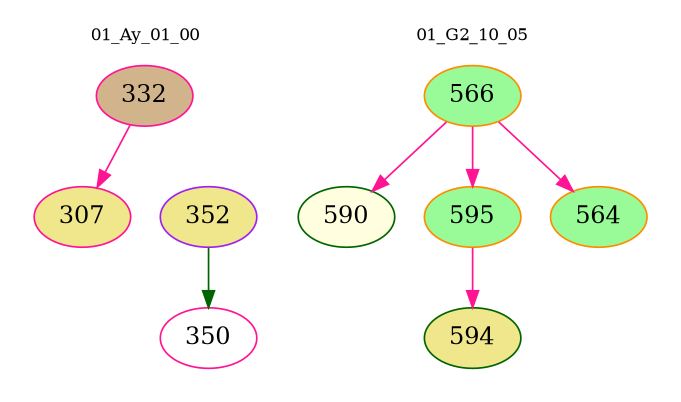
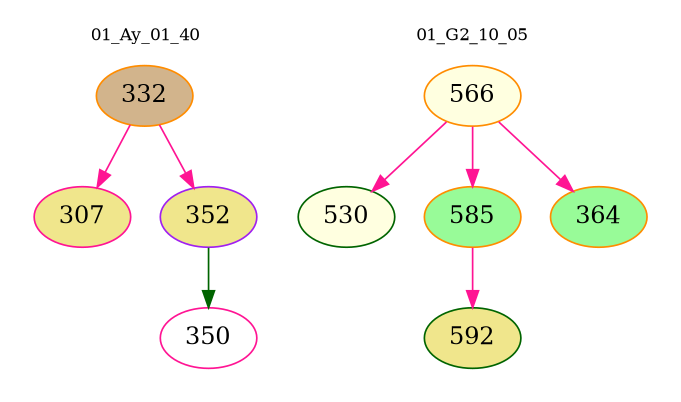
cluster "01_Ay_01_00": label "01_Ay_01_00" -> "01_Ay_01_40"
node "332": color deeppink -> darkorange
node "566": fillcolor palegreen -> lightyellow
edge "332" -> "352": added
node "590": label "590" -> "530"
node "595": label "595" -> "585"
node "564": label "564" -> "364"
node "594": label "594" -> "592"
